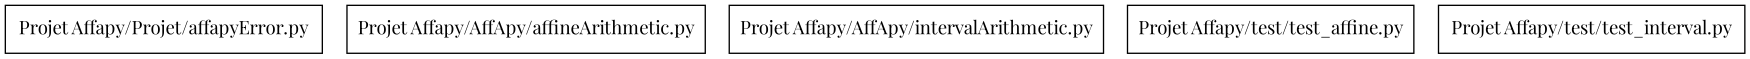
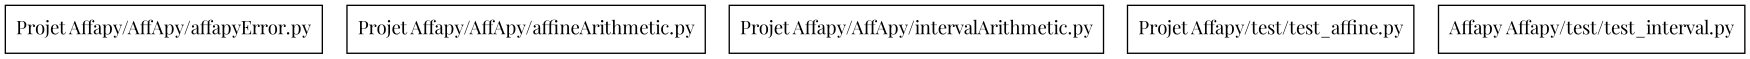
node "Projet Affapy/Projet/affapyError.py": label "Projet Affapy/Projet/affapyError.py" -> "Projet Affapy/AffApy/affapyError.py"
node "Projet Affapy/test/test_interval.py": label "Projet Affapy/test/test_interval.py" -> "Affapy Affapy/test/test_interval.py"
